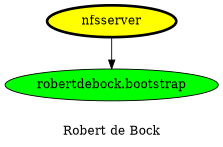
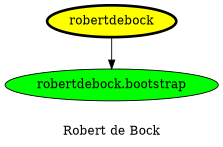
node "nfsserver": label "nfsserver" -> "robertdebock"
